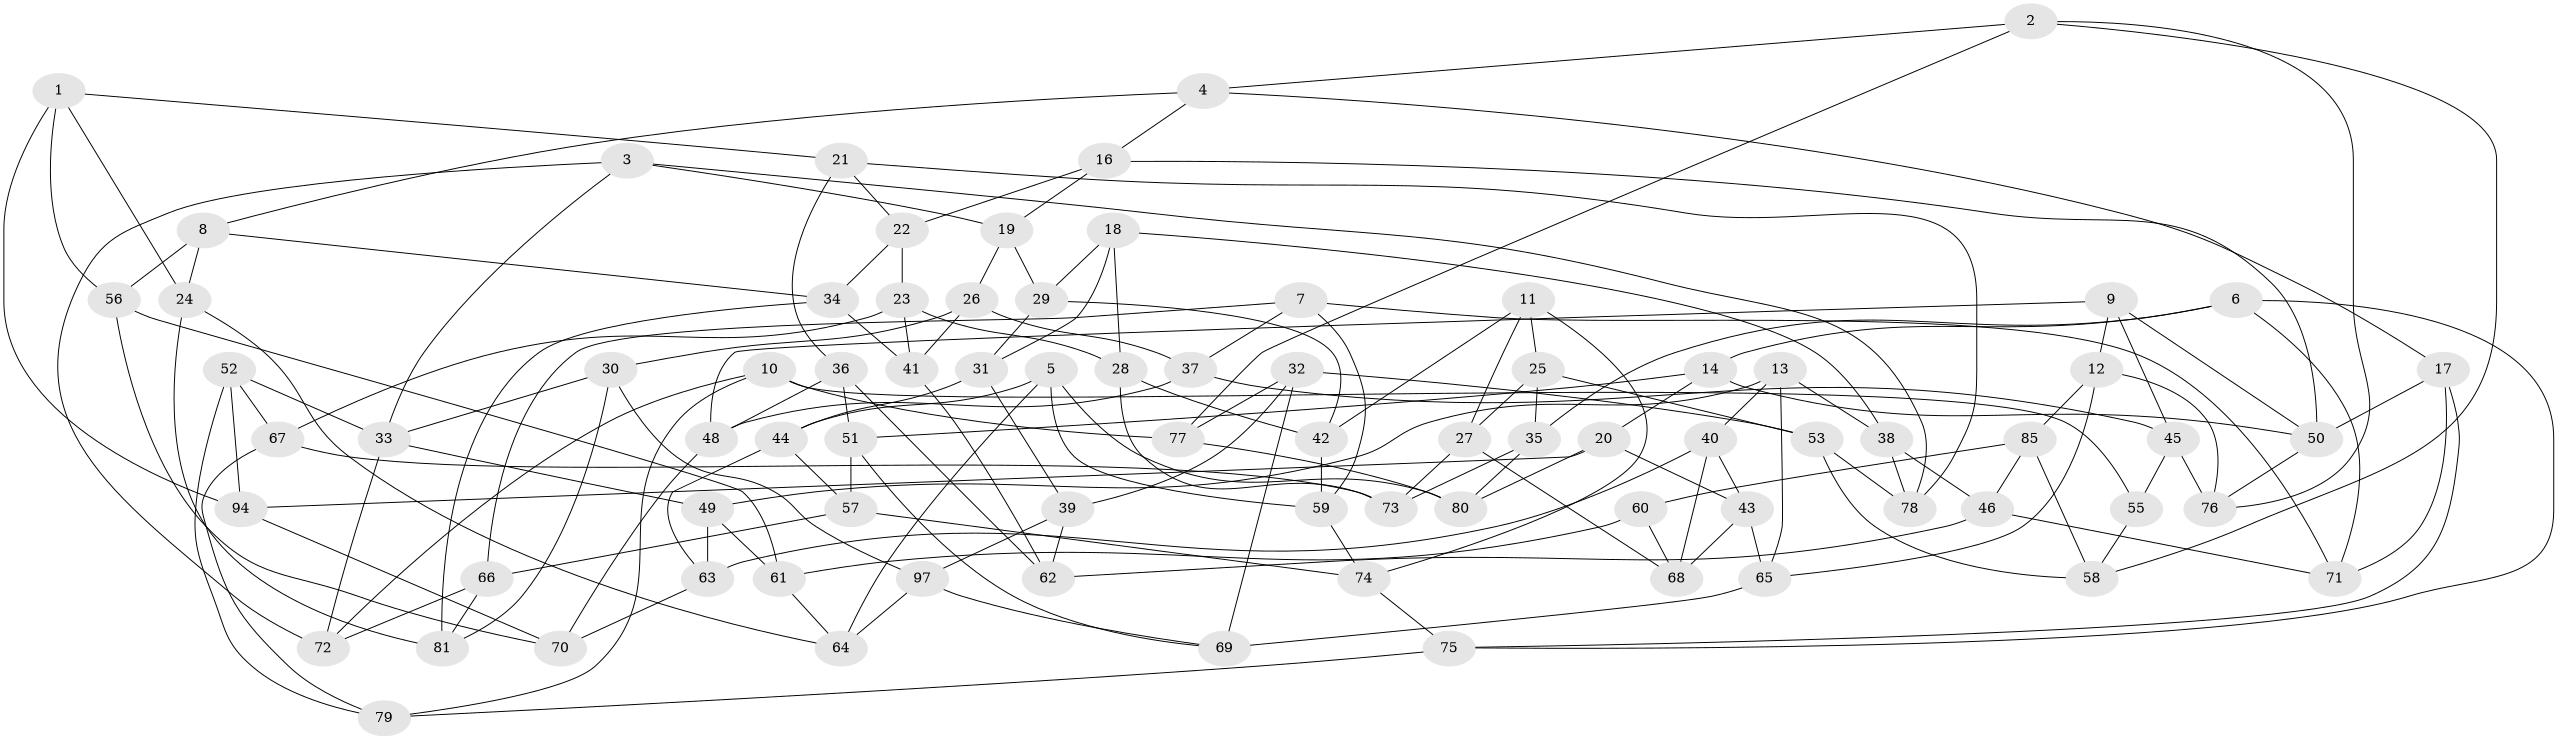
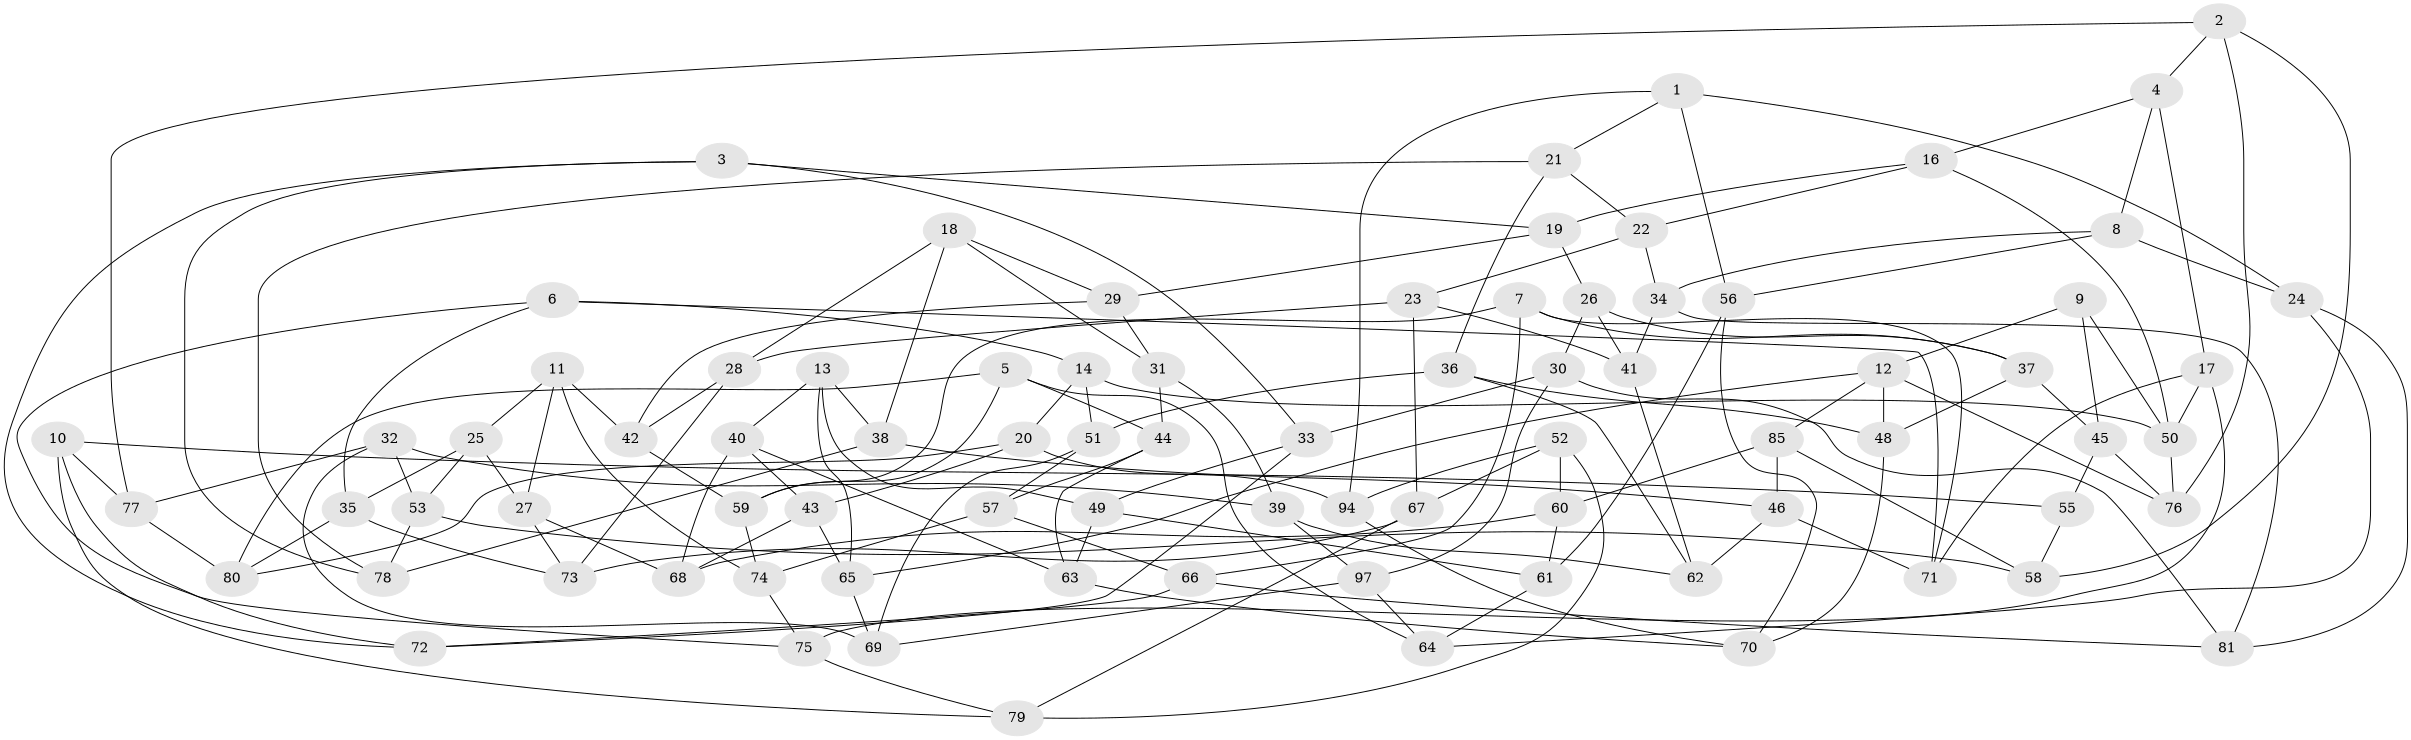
edge "9" -- "48": now "12" -- "48"
edge "52" -- "33": now "52" -- "60"
